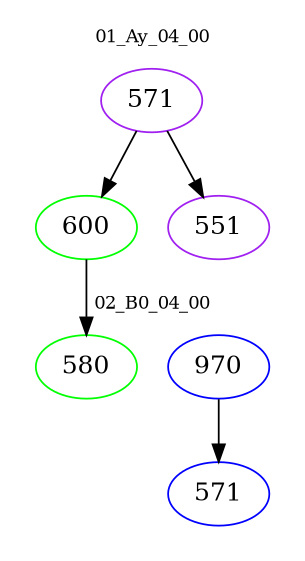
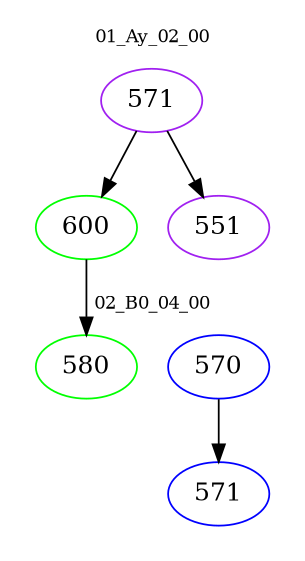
cluster "01_Ay_04_00": label "01_Ay_04_00" -> "01_Ay_02_00"
node "970": label "970" -> "570"
